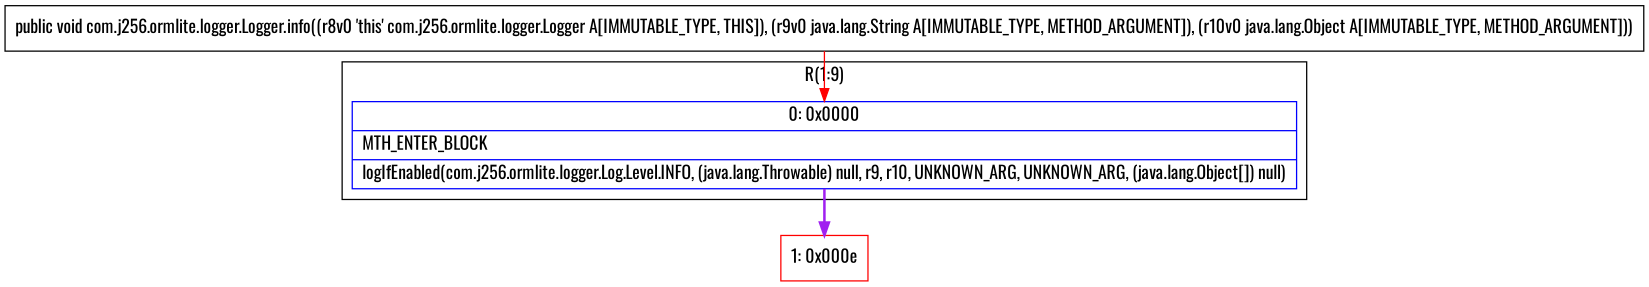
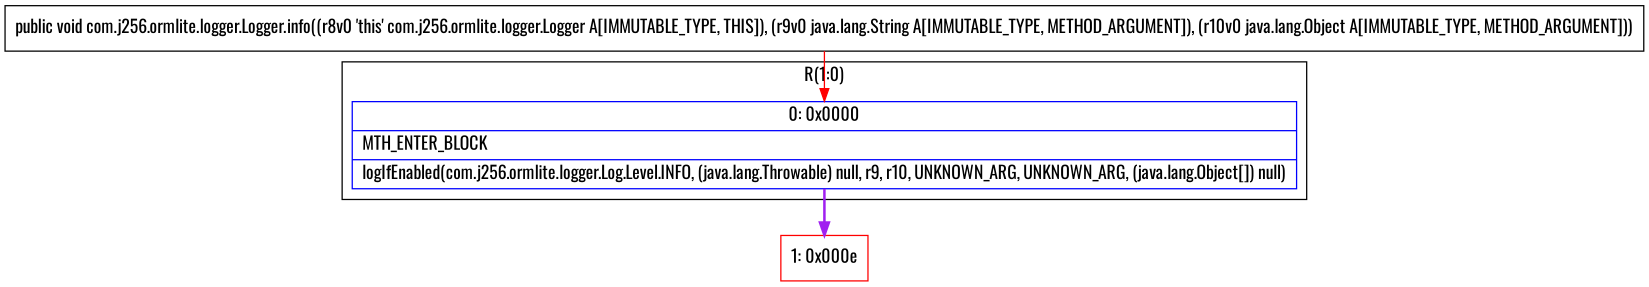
cluster "R(1:9)": label "R(1:9)" -> "R(1:0)"
